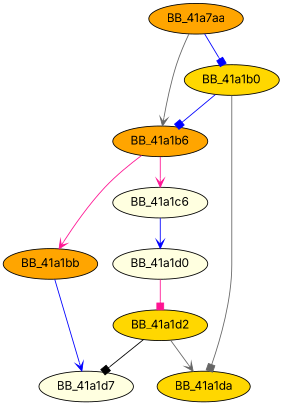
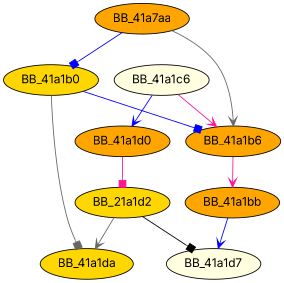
edge "BB_41a1b6" -> "BB_41a1c6": reversed
node "BB_41a1d0": fillcolor lightyellow -> orange
node "BB_41a1d2": label "BB_41a1d2" -> "BB_21a1d2"
